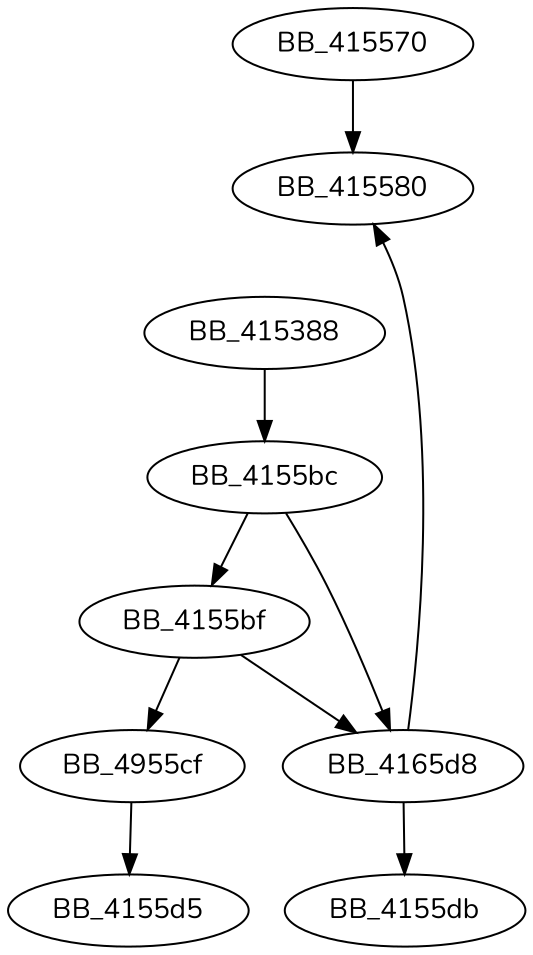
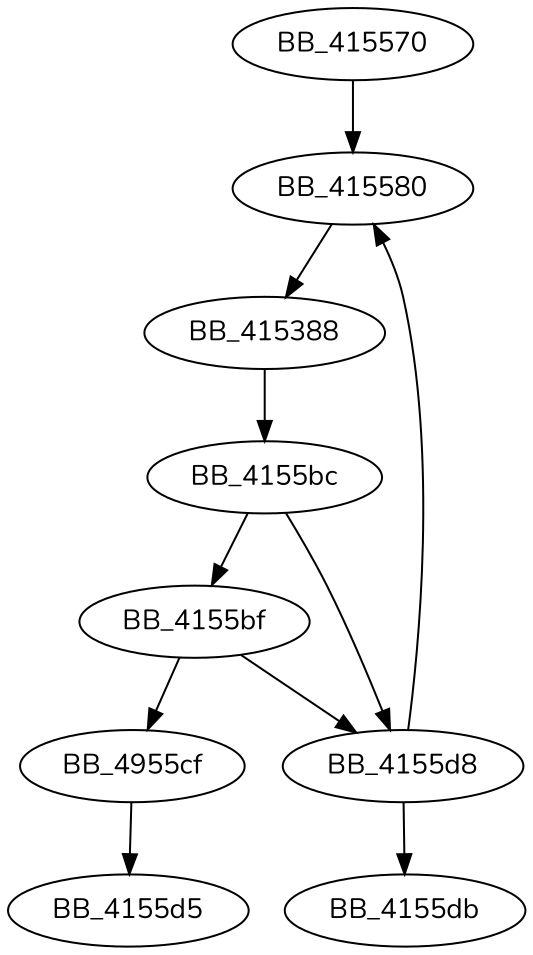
edge "BB_415580" -> "BB_415388": added
node "BB_4165d8": label "BB_4165d8" -> "BB_4155d8"
